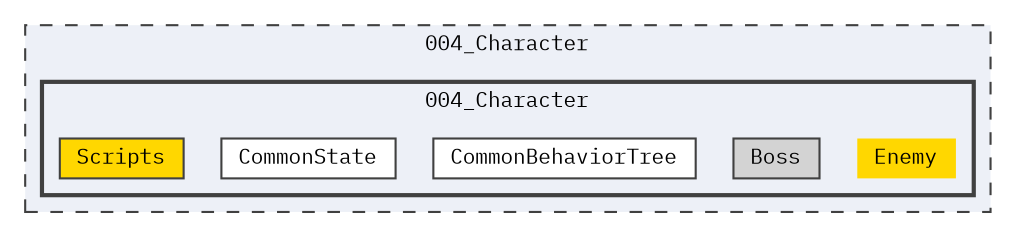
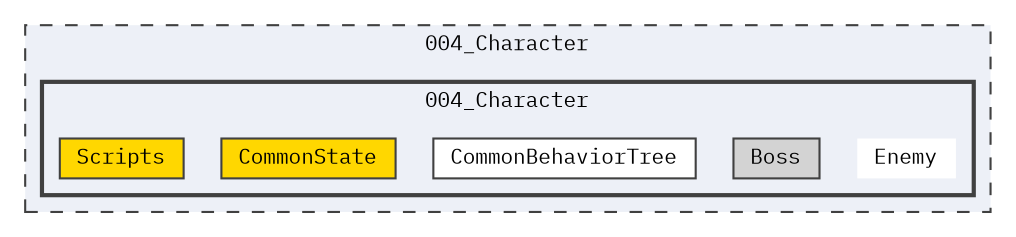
node "CommonState": fillcolor white -> gold
node "Enemy": fillcolor gold -> white
